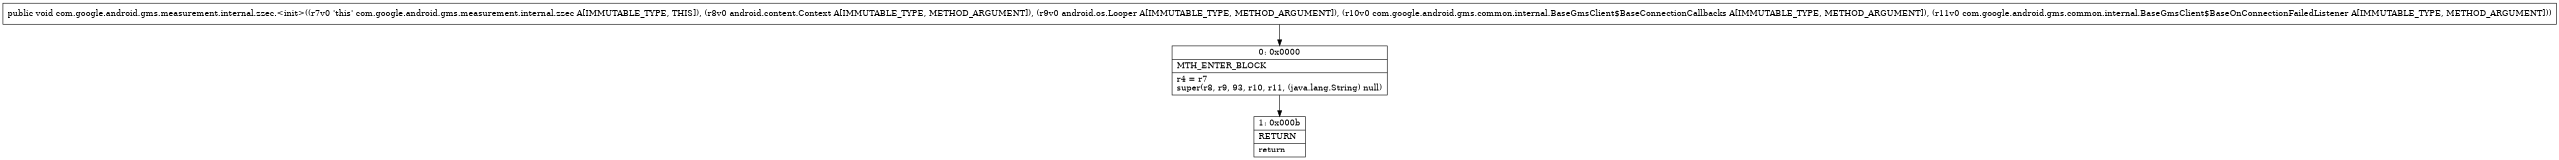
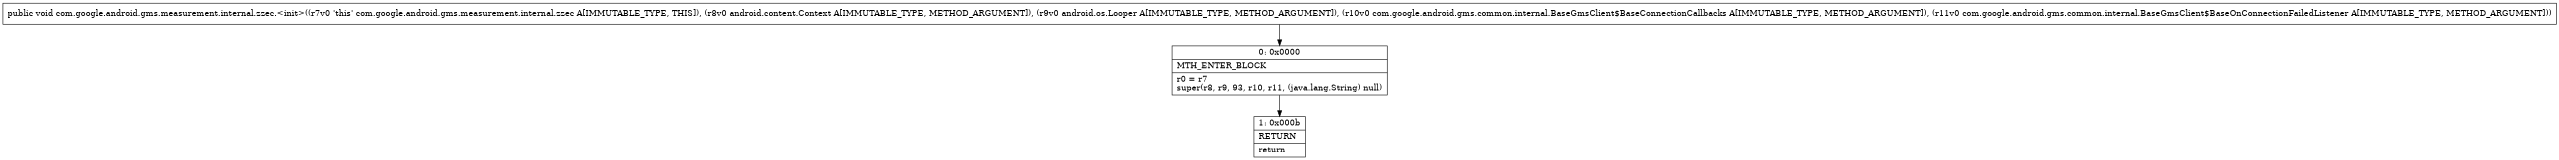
node "0: 0x0000": text "r4 = r7" -> "r0 = r7"
